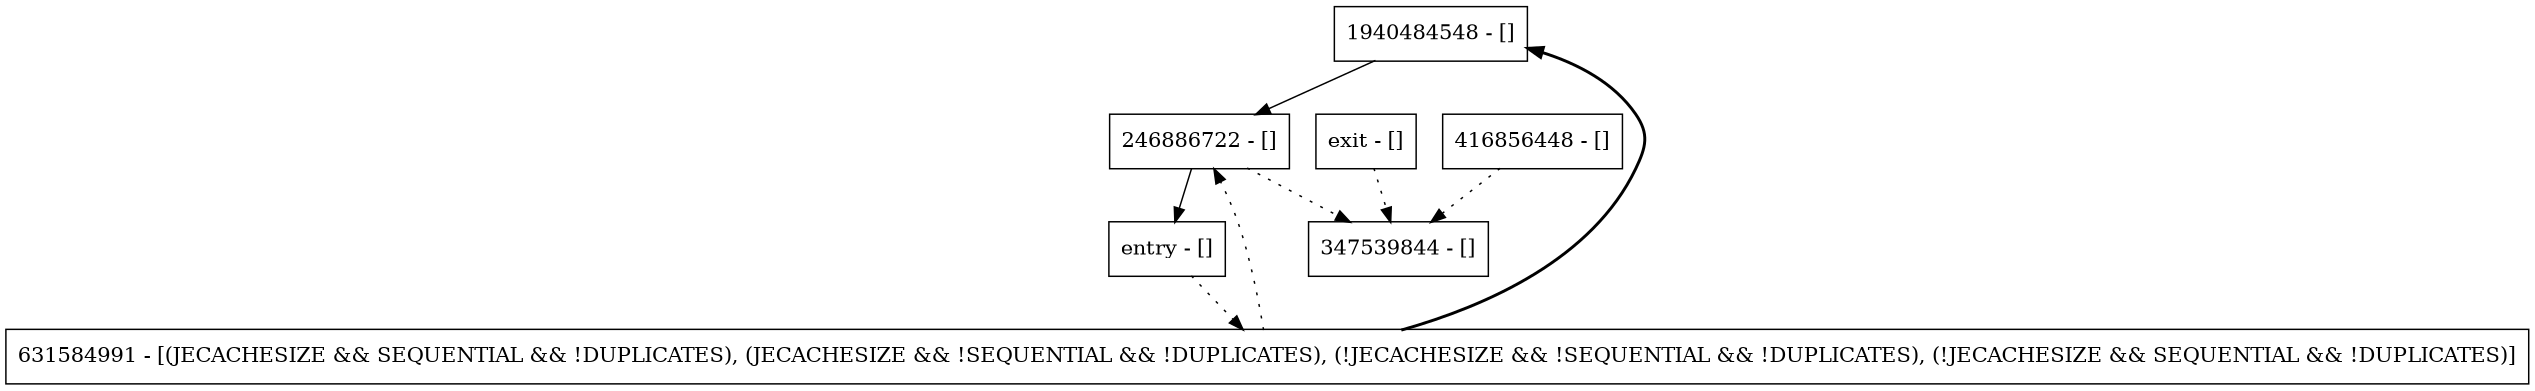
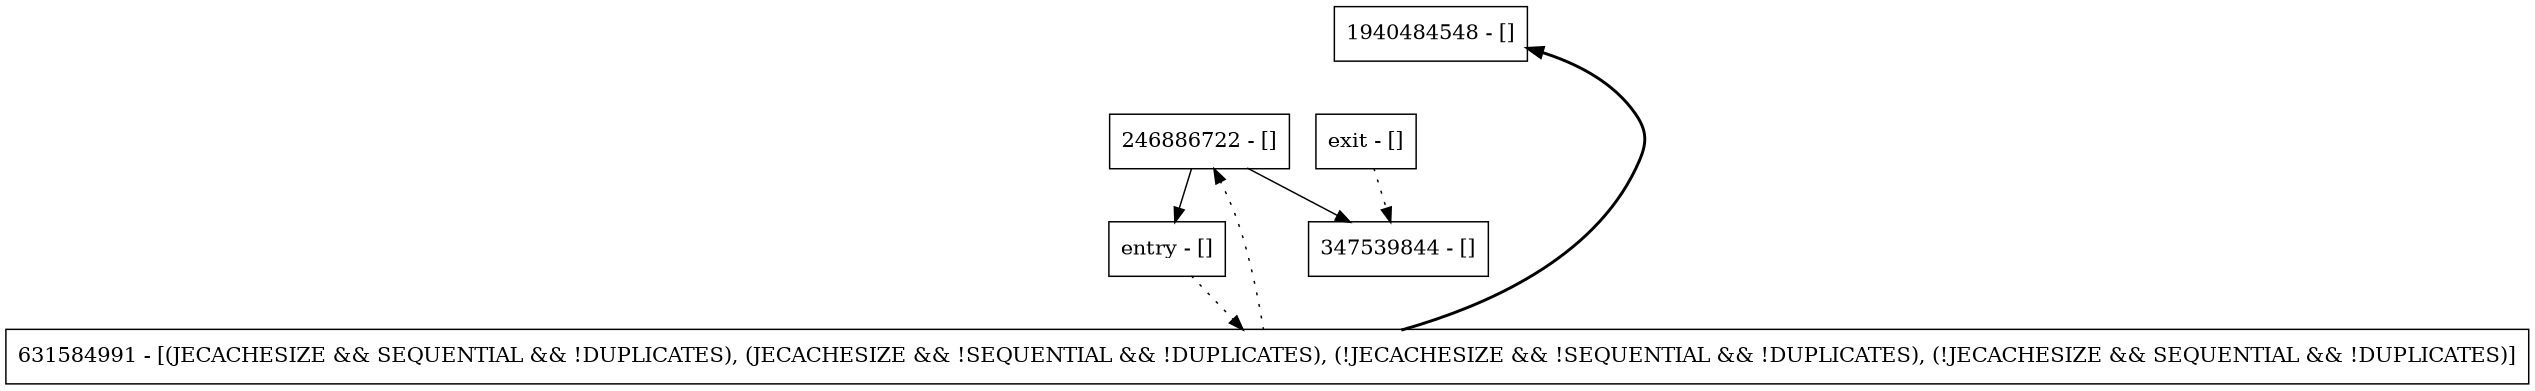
edge "1940484548 - []" -> "246886722 - []": removed
node "416856448 - []": removed
edge "246886722 - []" -> "347539844 - []": style dotted -> solid
